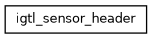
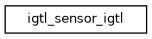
node "igtl_sensor_header": label "igtl_sensor_header" -> "igtl_sensor_igtl"
